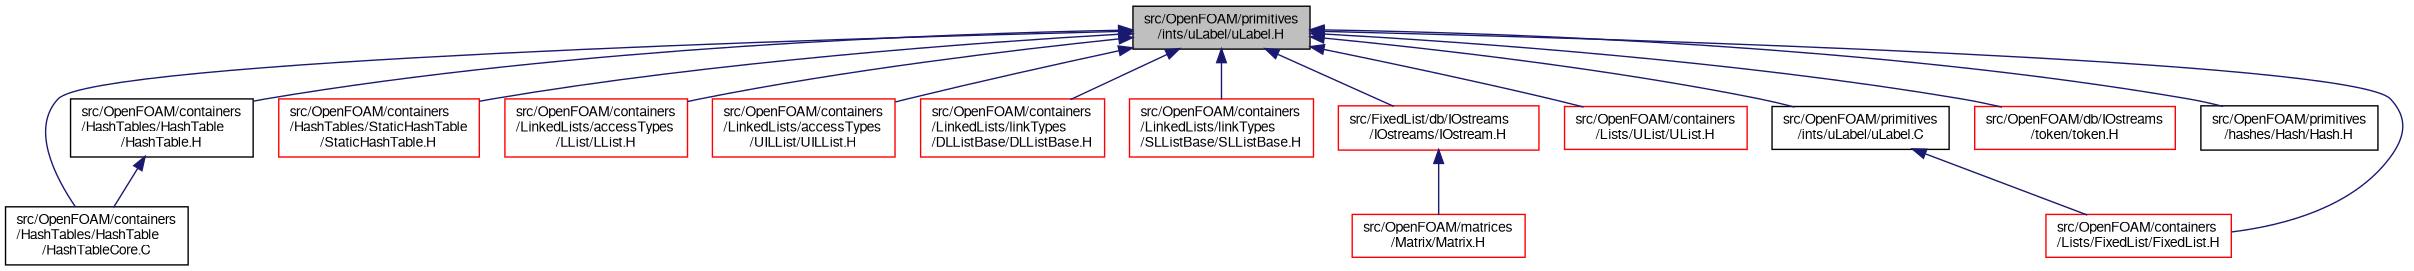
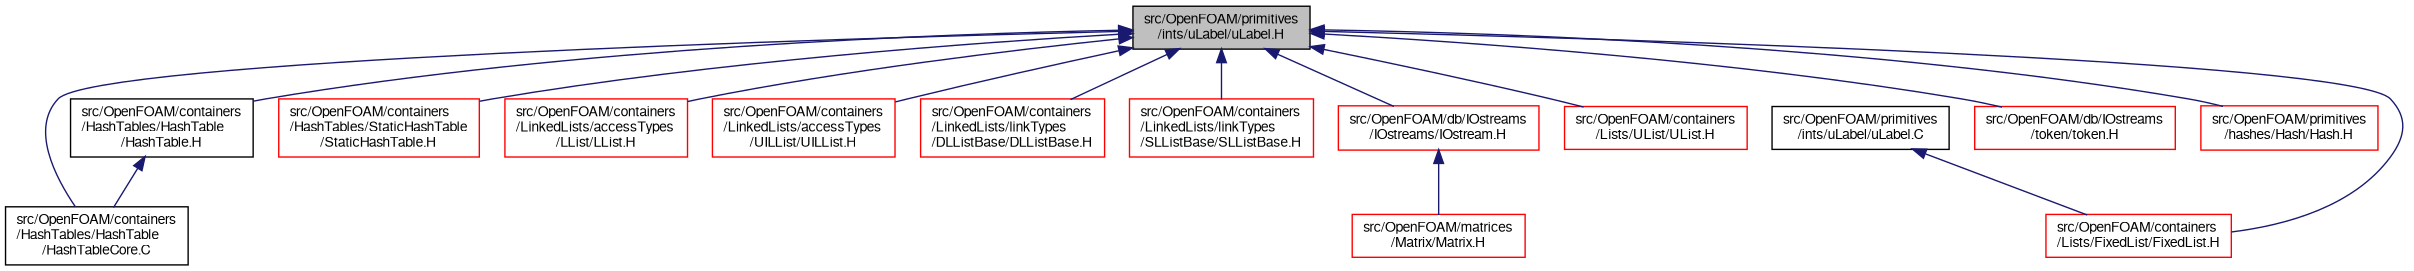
edge "src/OpenFOAM/primitives /ints/uLabel/uLabel.C" -> "src/OpenFOAM/primitives /ints/uLabel/uLabel.H": removed
node "src/FixedList/db/IOstreams /IOstreams/IOstream.H": label "src/FixedList/db/IOstreams /IOstreams/IOstream.H" -> "src/OpenFOAM/db/IOstreams /IOstreams/IOstream.H"
node "src/OpenFOAM/primitives /hashes/Hash/Hash.H": color black -> red
